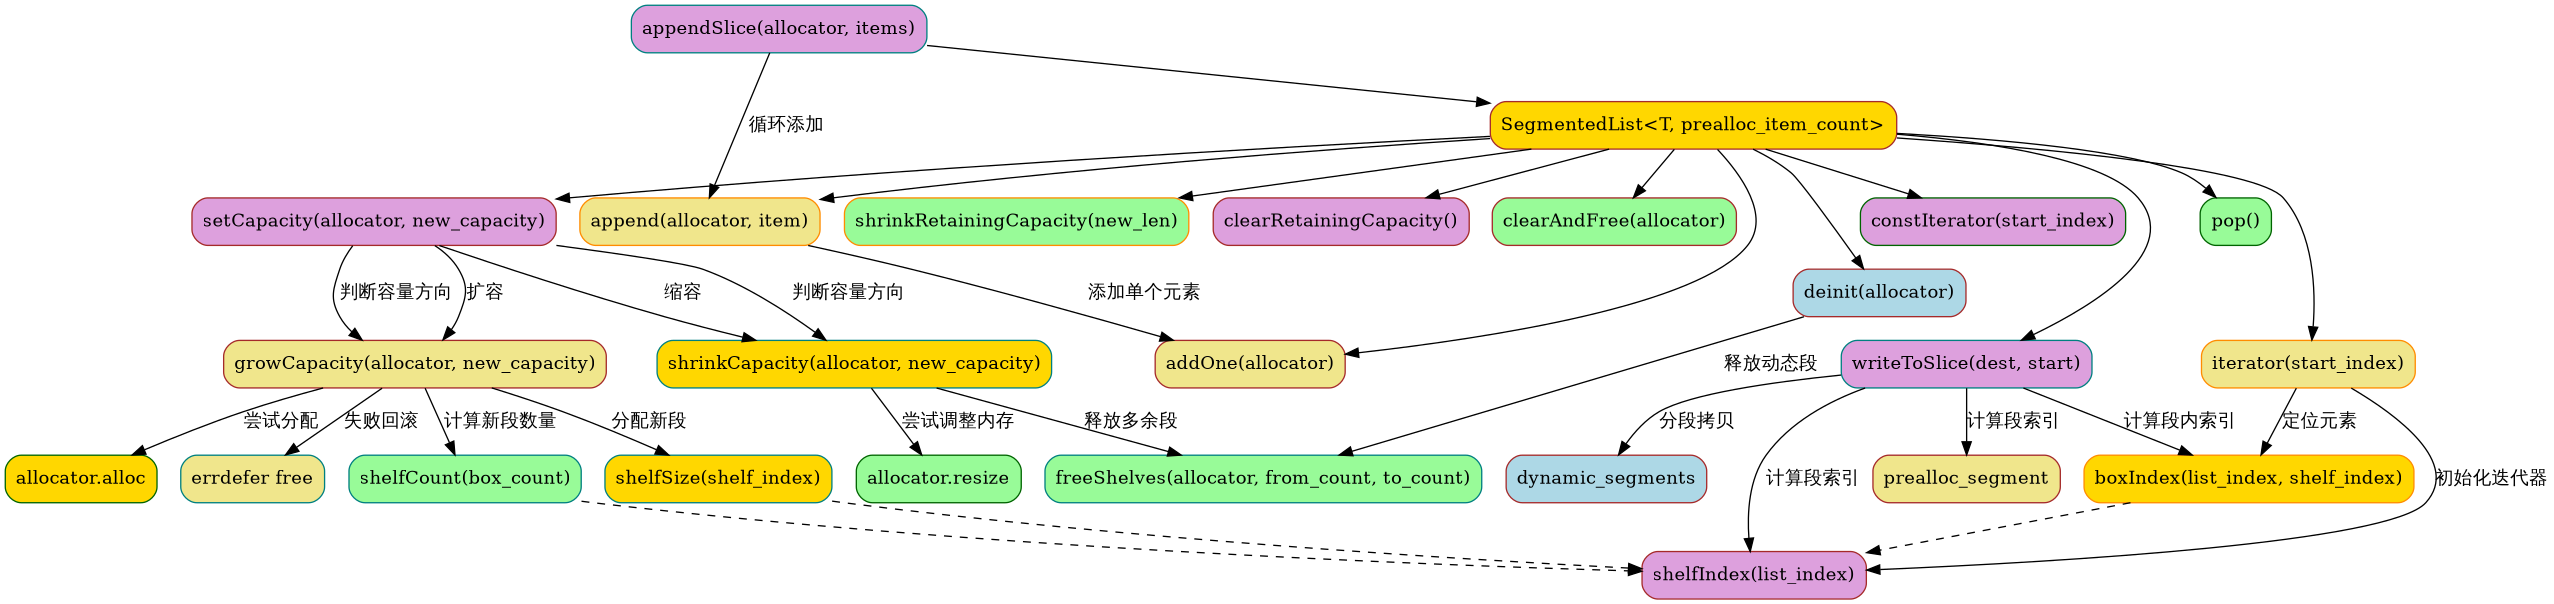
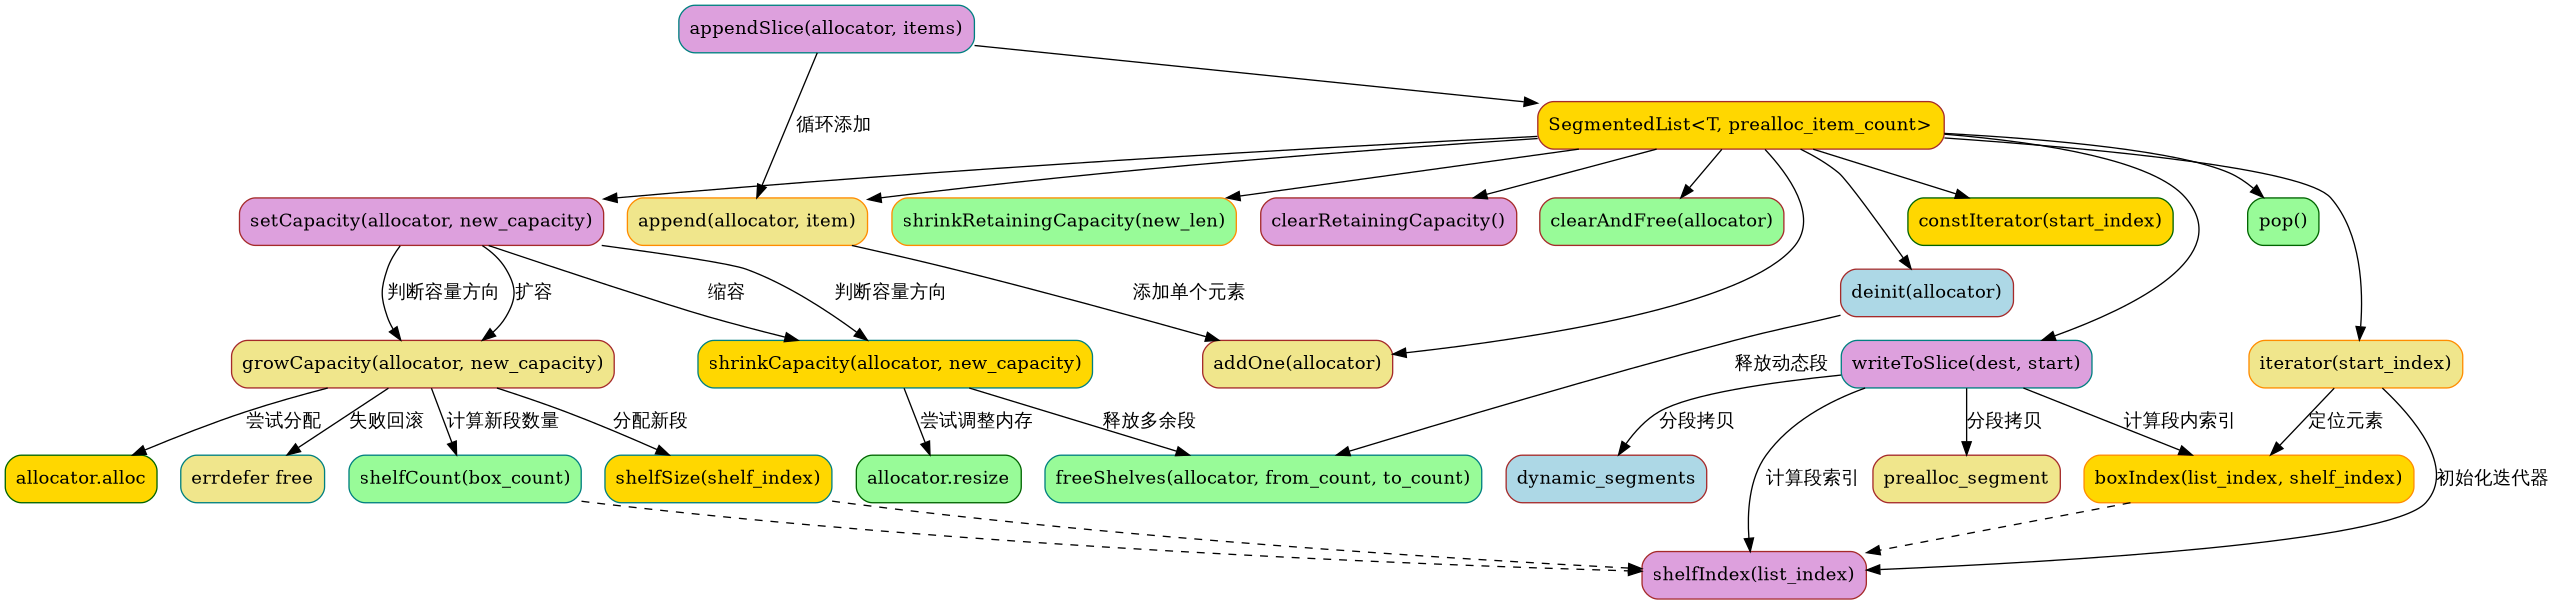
node "constIterator(start_index)": fillcolor plum -> gold
edge "writeToSlice(dest, start)" -> "prealloc_segment": label "计算段索引" -> "分段拷贝"
